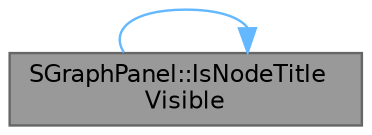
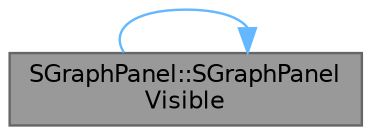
node "SGraphPanel::IsNodeTitle Visible": label "SGraphPanel::IsNodeTitle Visible" -> "SGraphPanel::SGraphPanel Visible"
